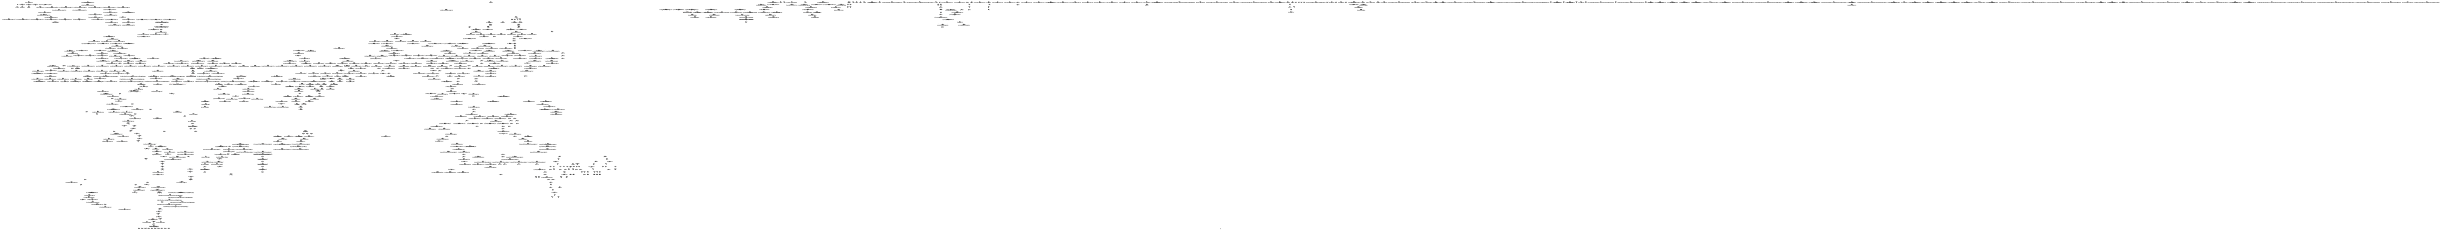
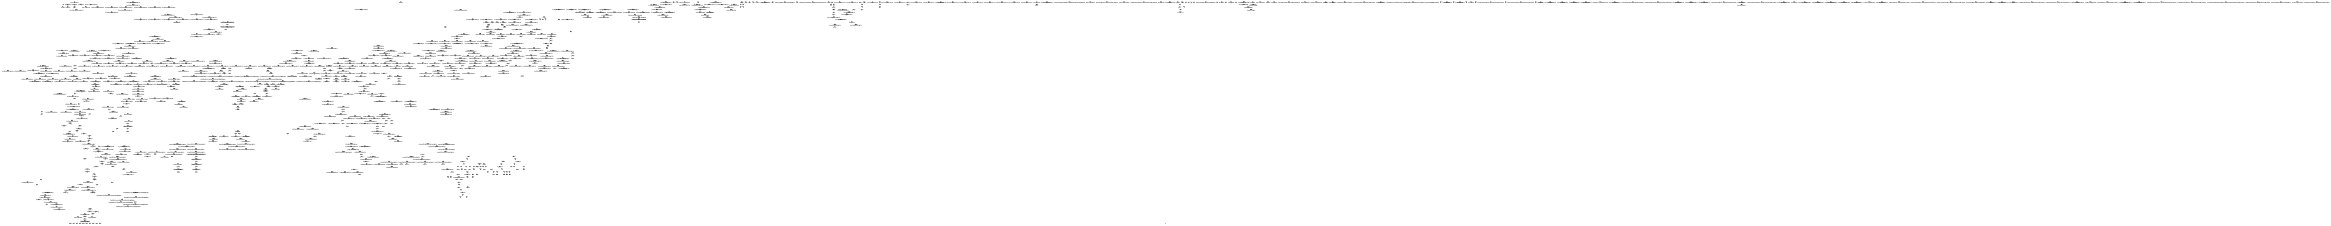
node "NodeID: 36": removed
node "NodeID: 1556": removed
